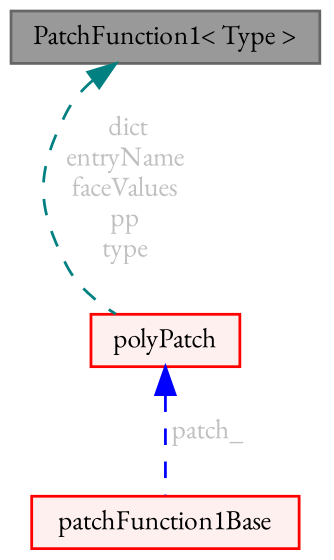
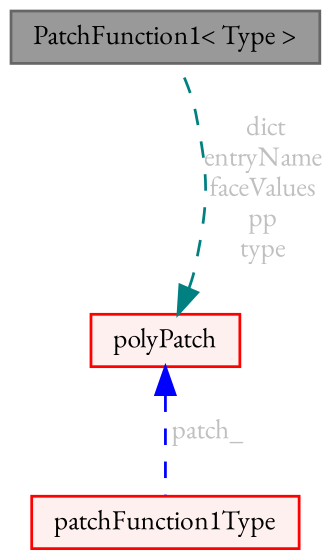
edge "polyPatch" -> "PatchFunction1< Type >": reversed
node "patchFunction1Base": label "patchFunction1Base" -> "patchFunction1Type"
